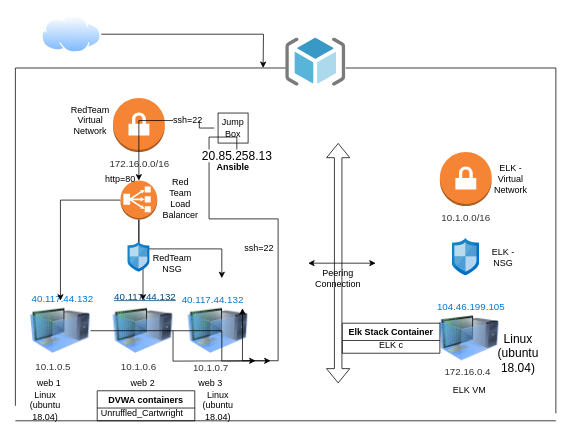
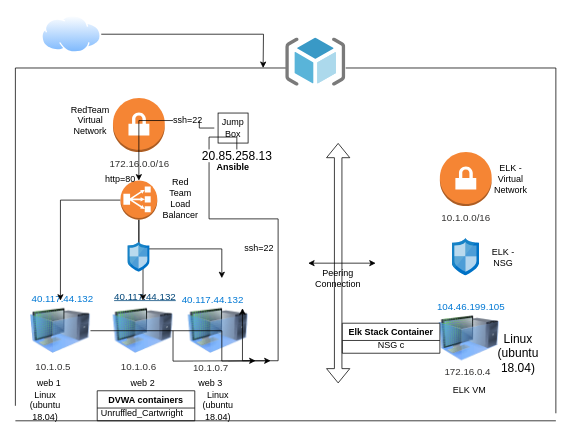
node "RedTeam NSG": removed
node "ELK c": label "ELK c" -> "NSG c"
